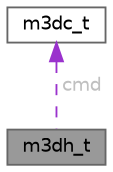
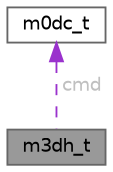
node "m3dc_t": label "m3dc_t" -> "m0dc_t"
